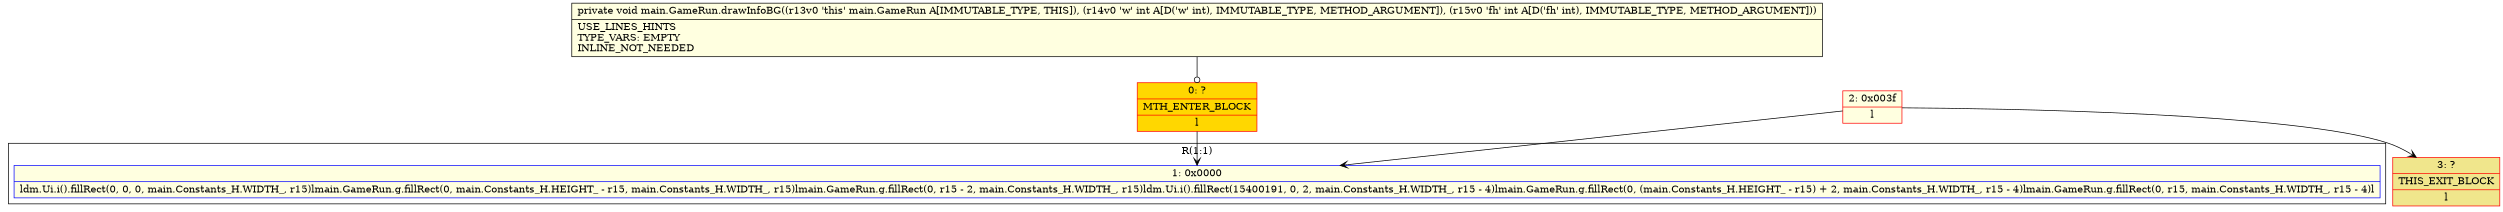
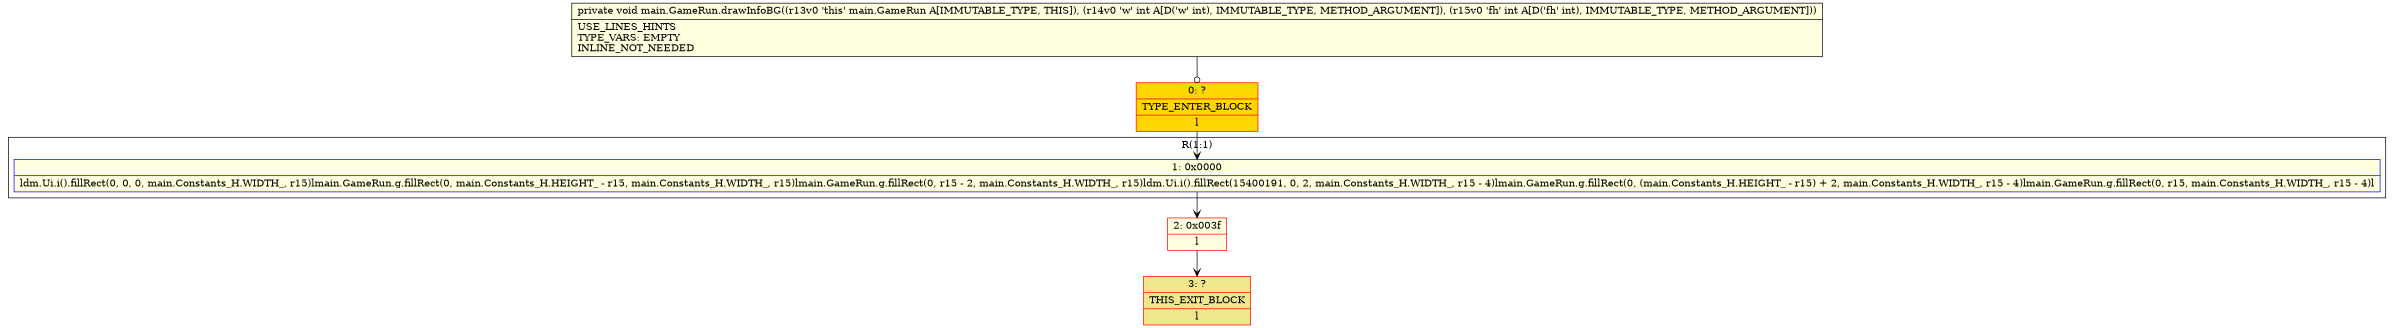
node "0: ?": text "MTH_ENTER_BLOCK" -> "TYPE_ENTER_BLOCK"
edge "2: 0x003f" -> "1: 0x0000": reversed
